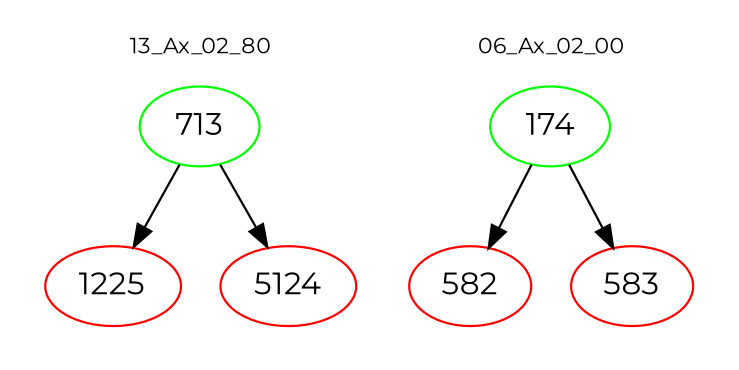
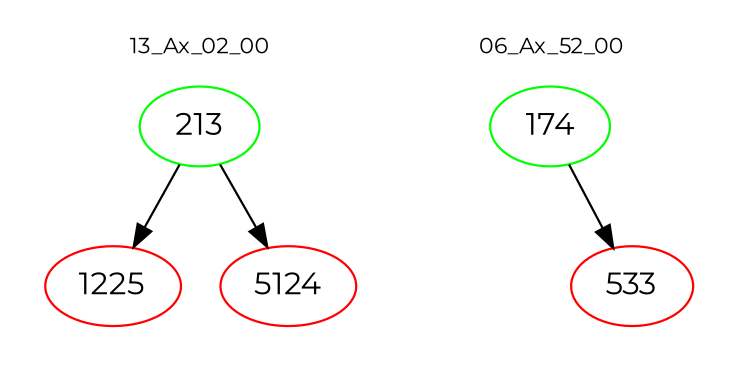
cluster "13_Ax_02_80": label "13_Ax_02_80" -> "13_Ax_02_00"
cluster "06_Ax_02_00": label "06_Ax_02_00" -> "06_Ax_52_00"
node "713": label "713" -> "213"
node "582": removed
node "583": label "583" -> "533"
